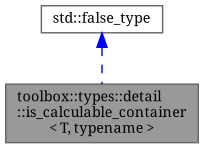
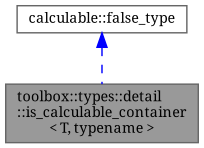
node "std::false_type": label "std::false_type" -> "calculable::false_type"
